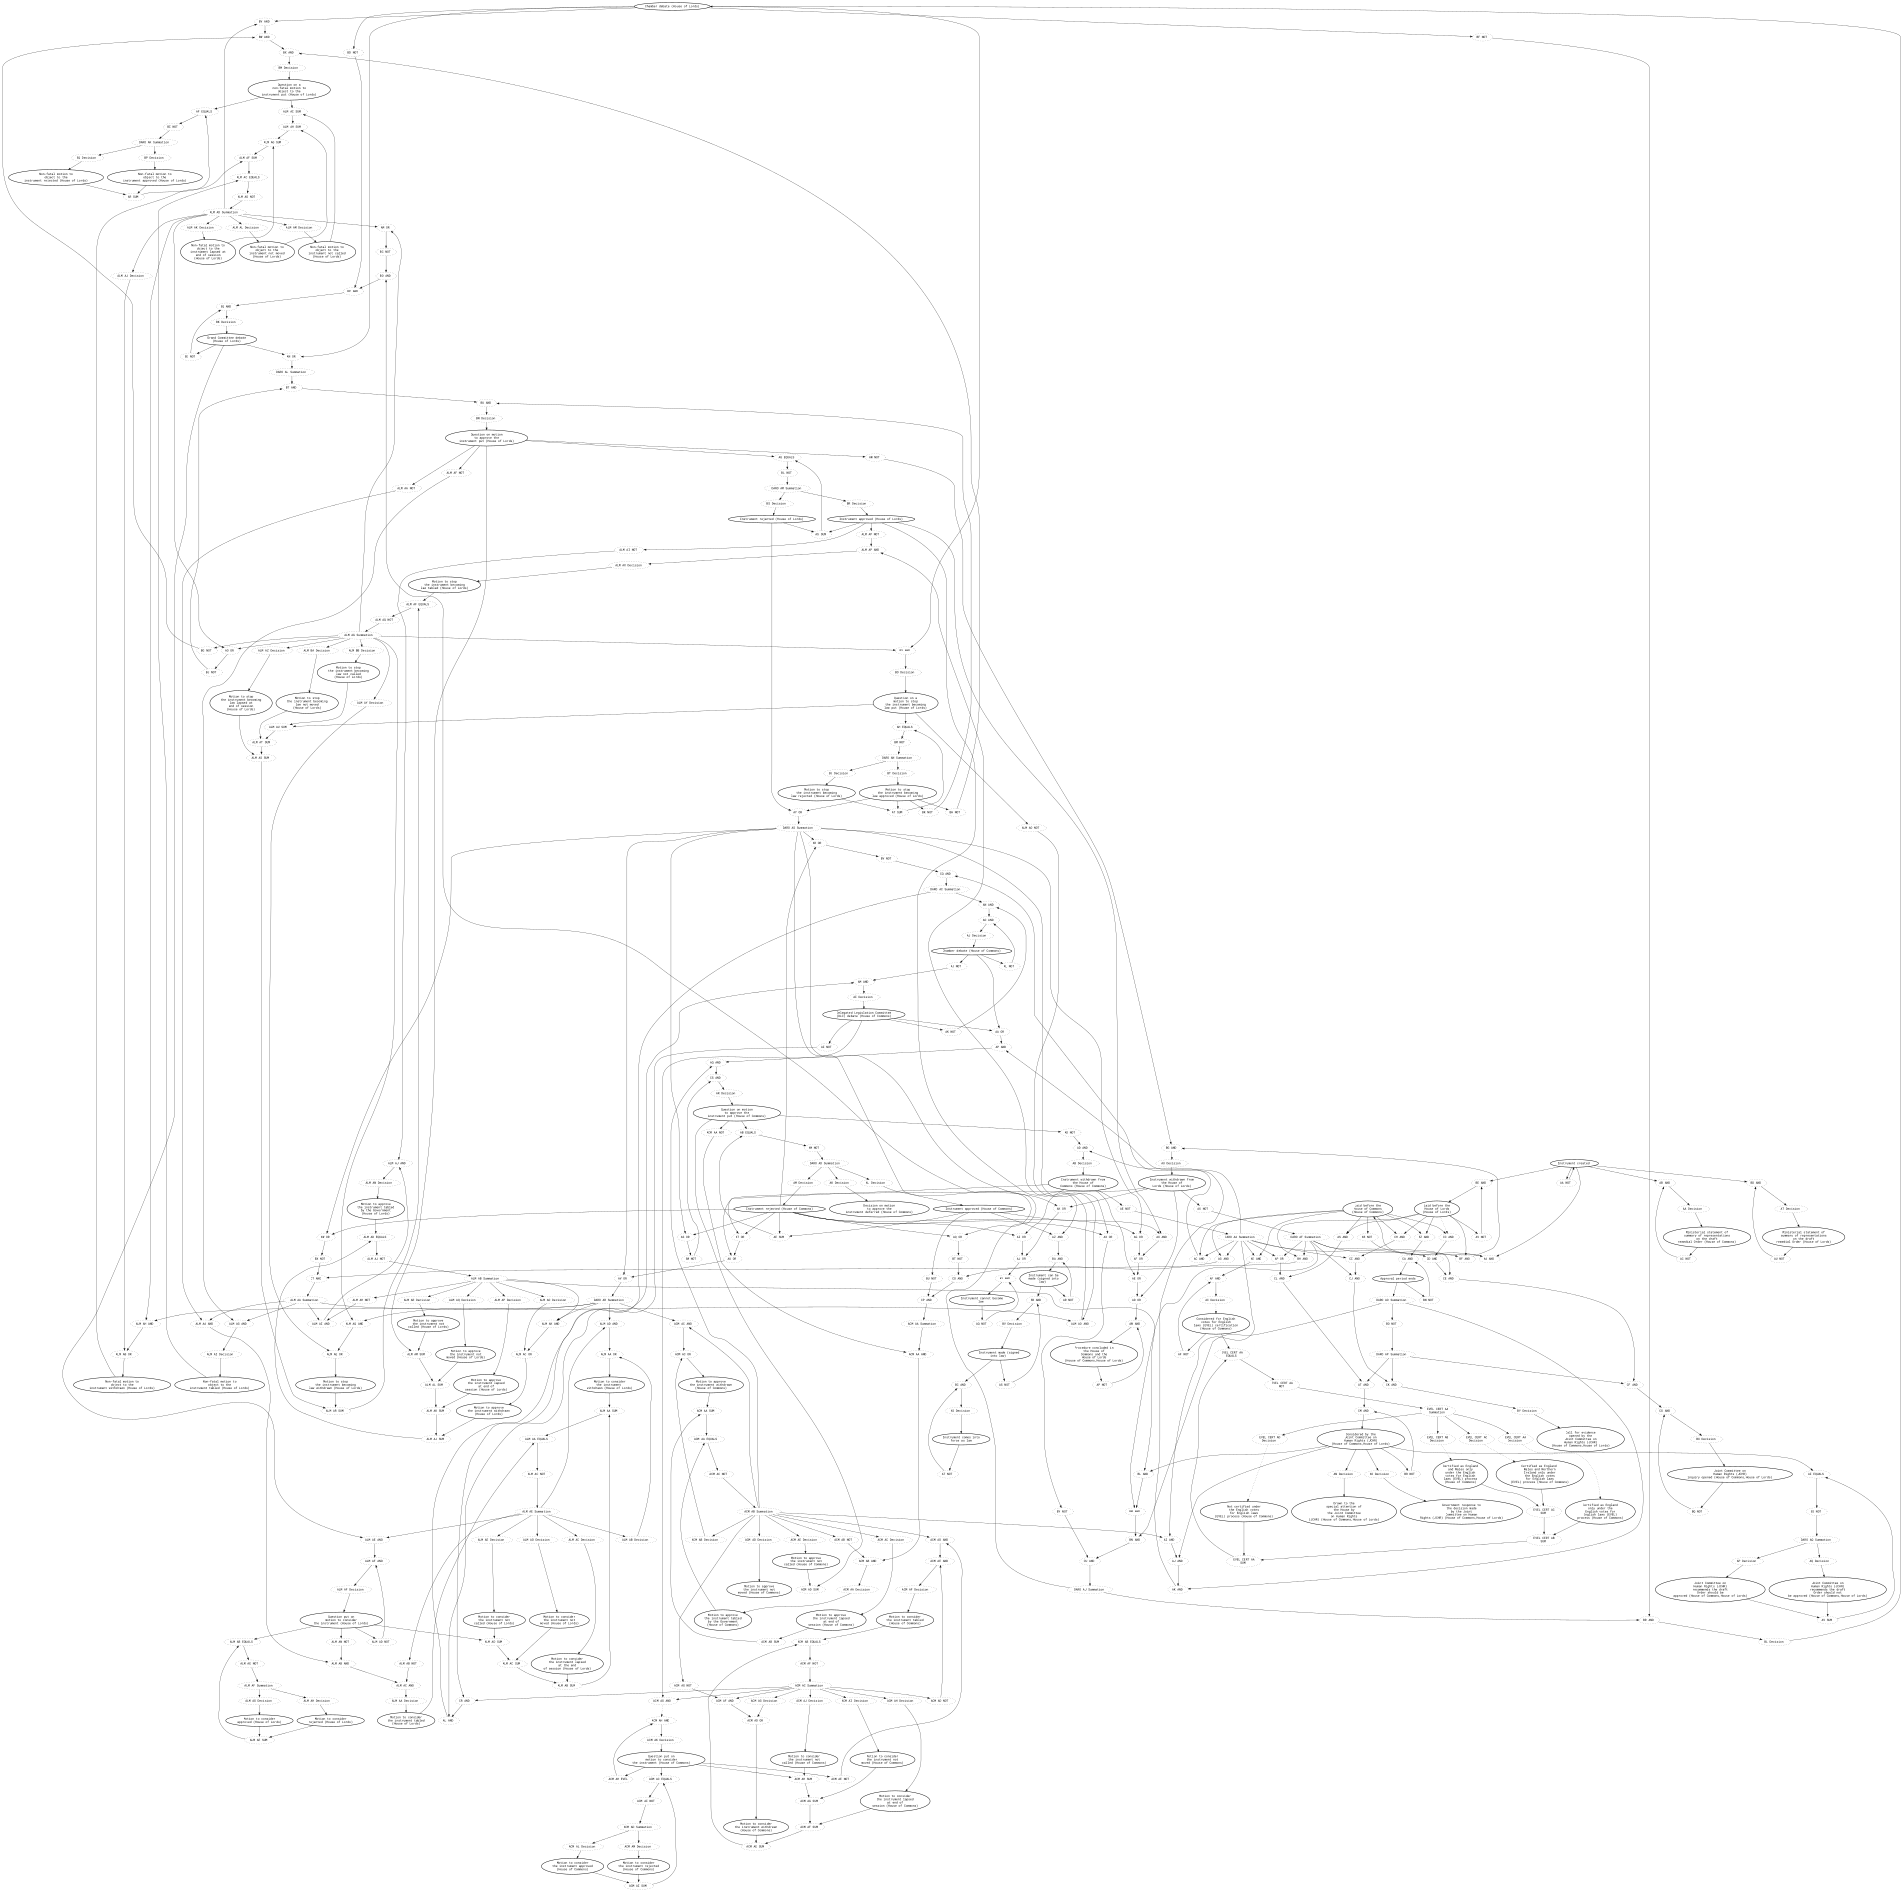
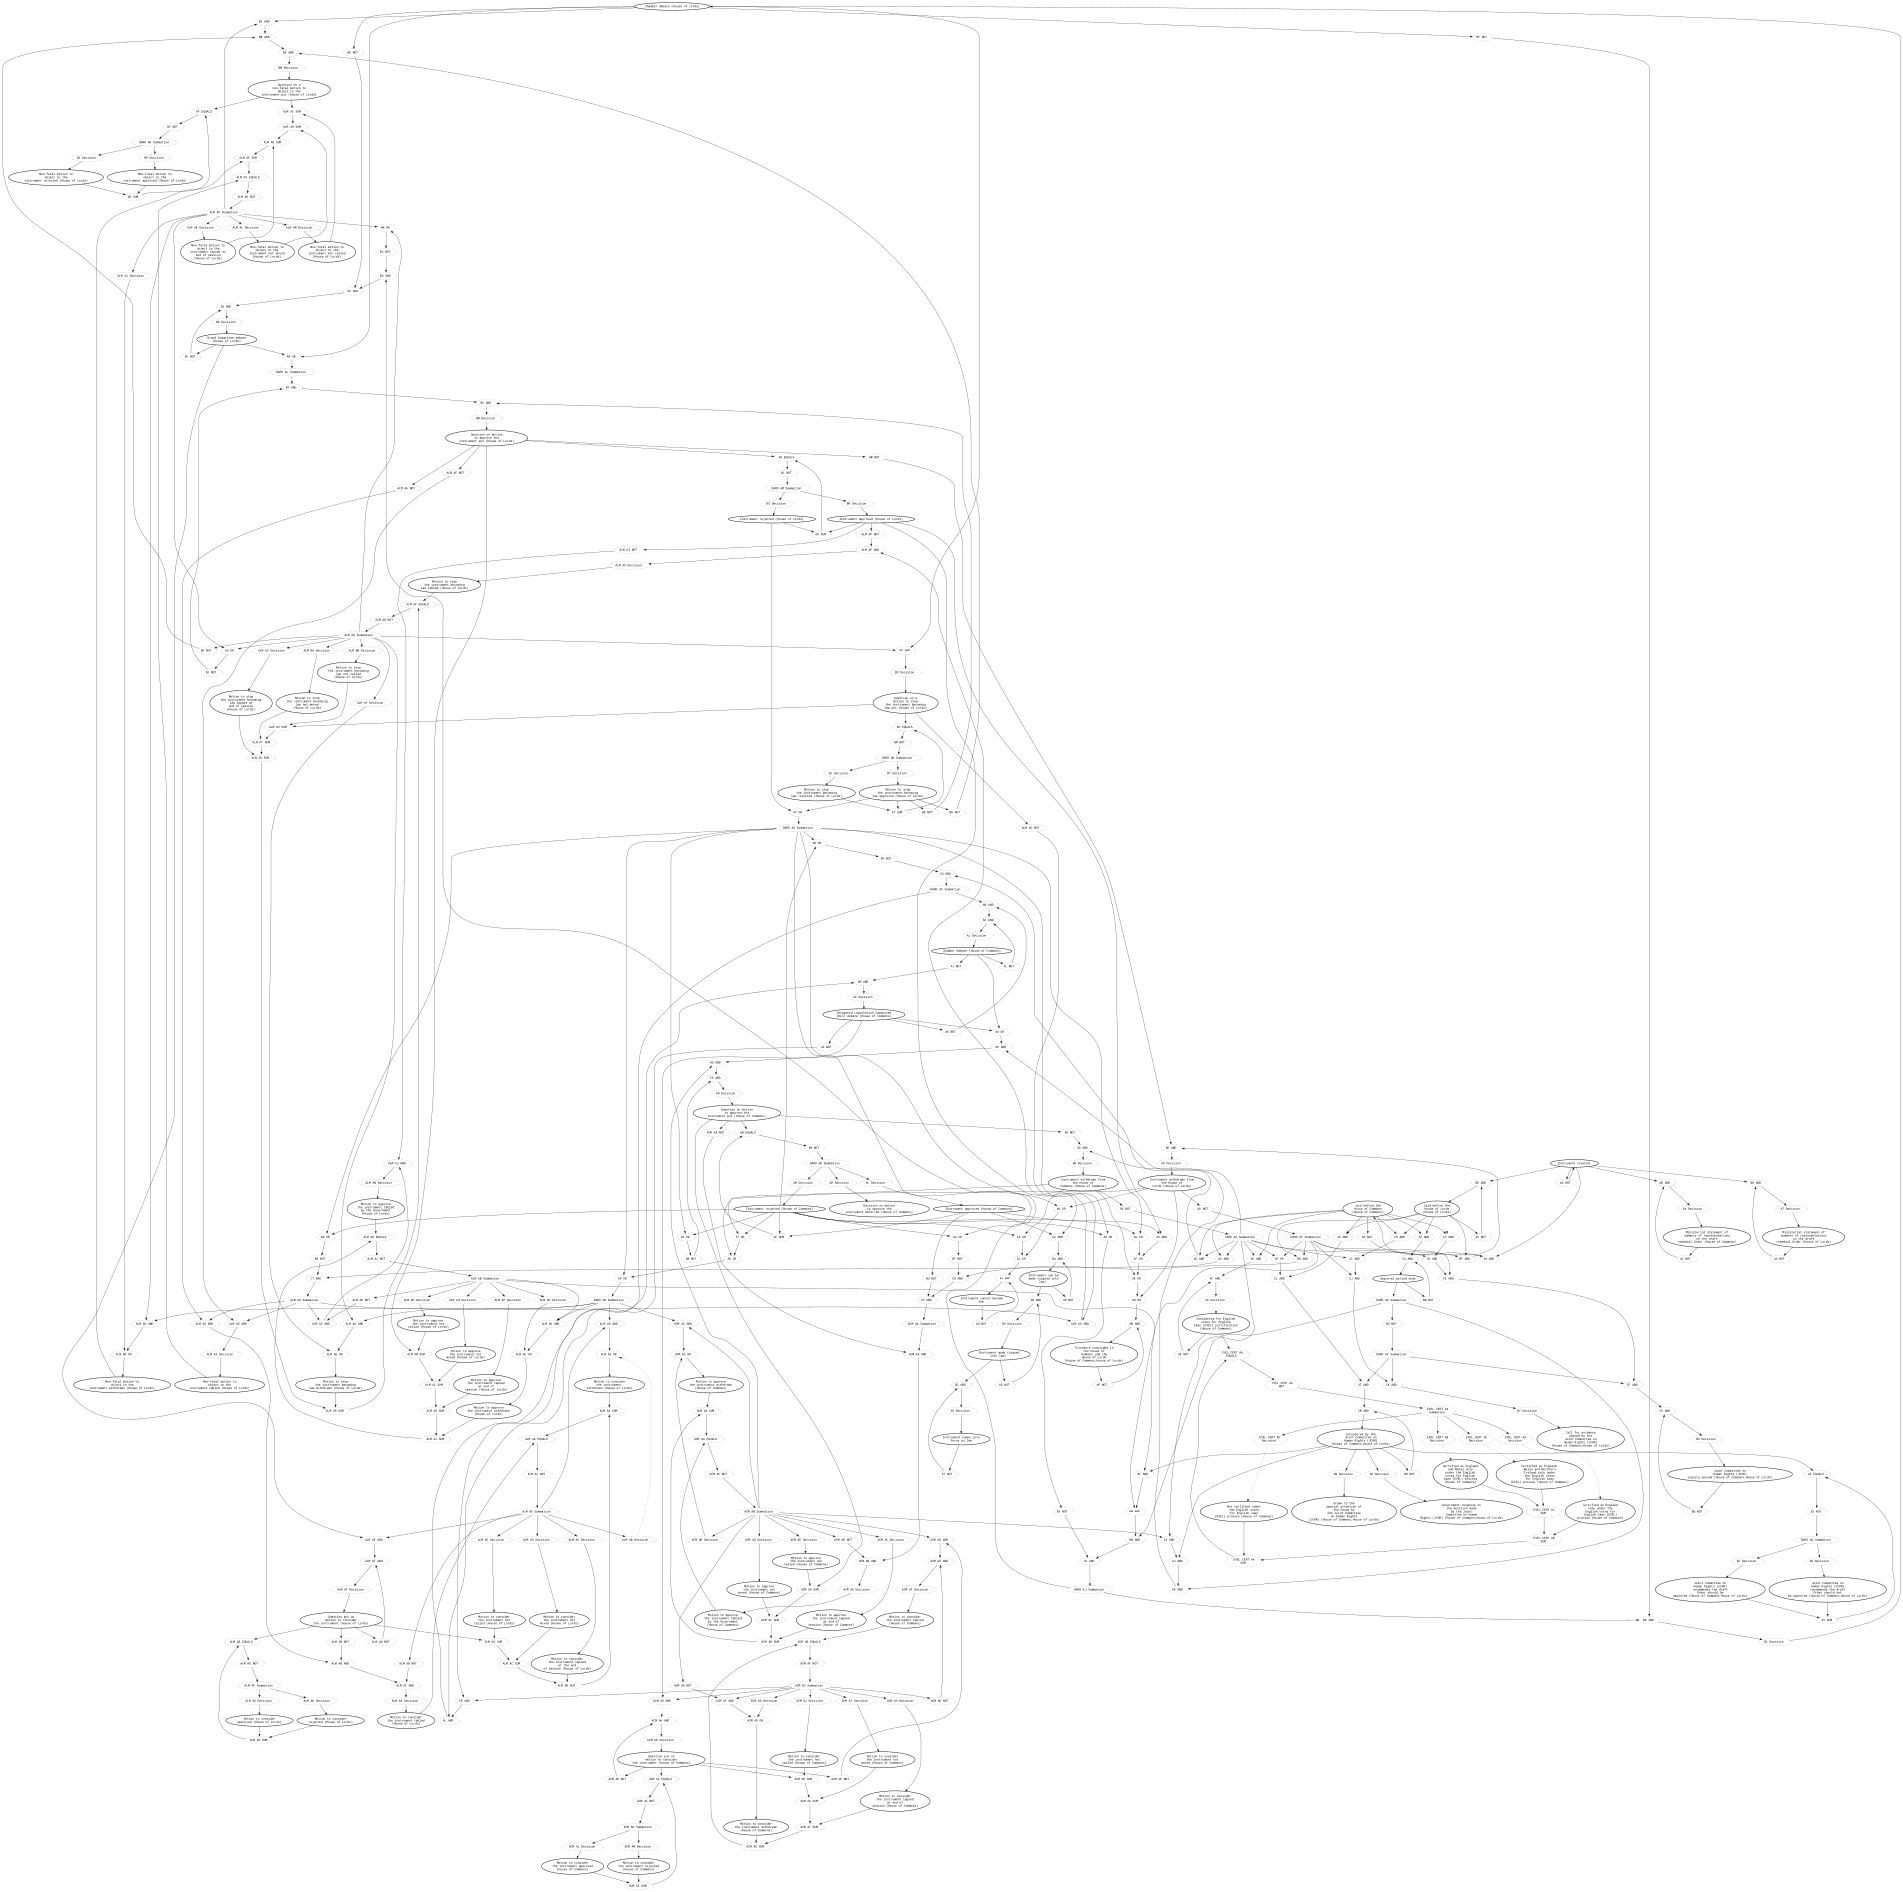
edge "ALM AB Decision" -> "ALM AA OR": style solid -> dotted
node "ACM AC SUM": added
node "ACM AH EVEL": label "ACM AH EVEL" -> "ACM AH NOT"
